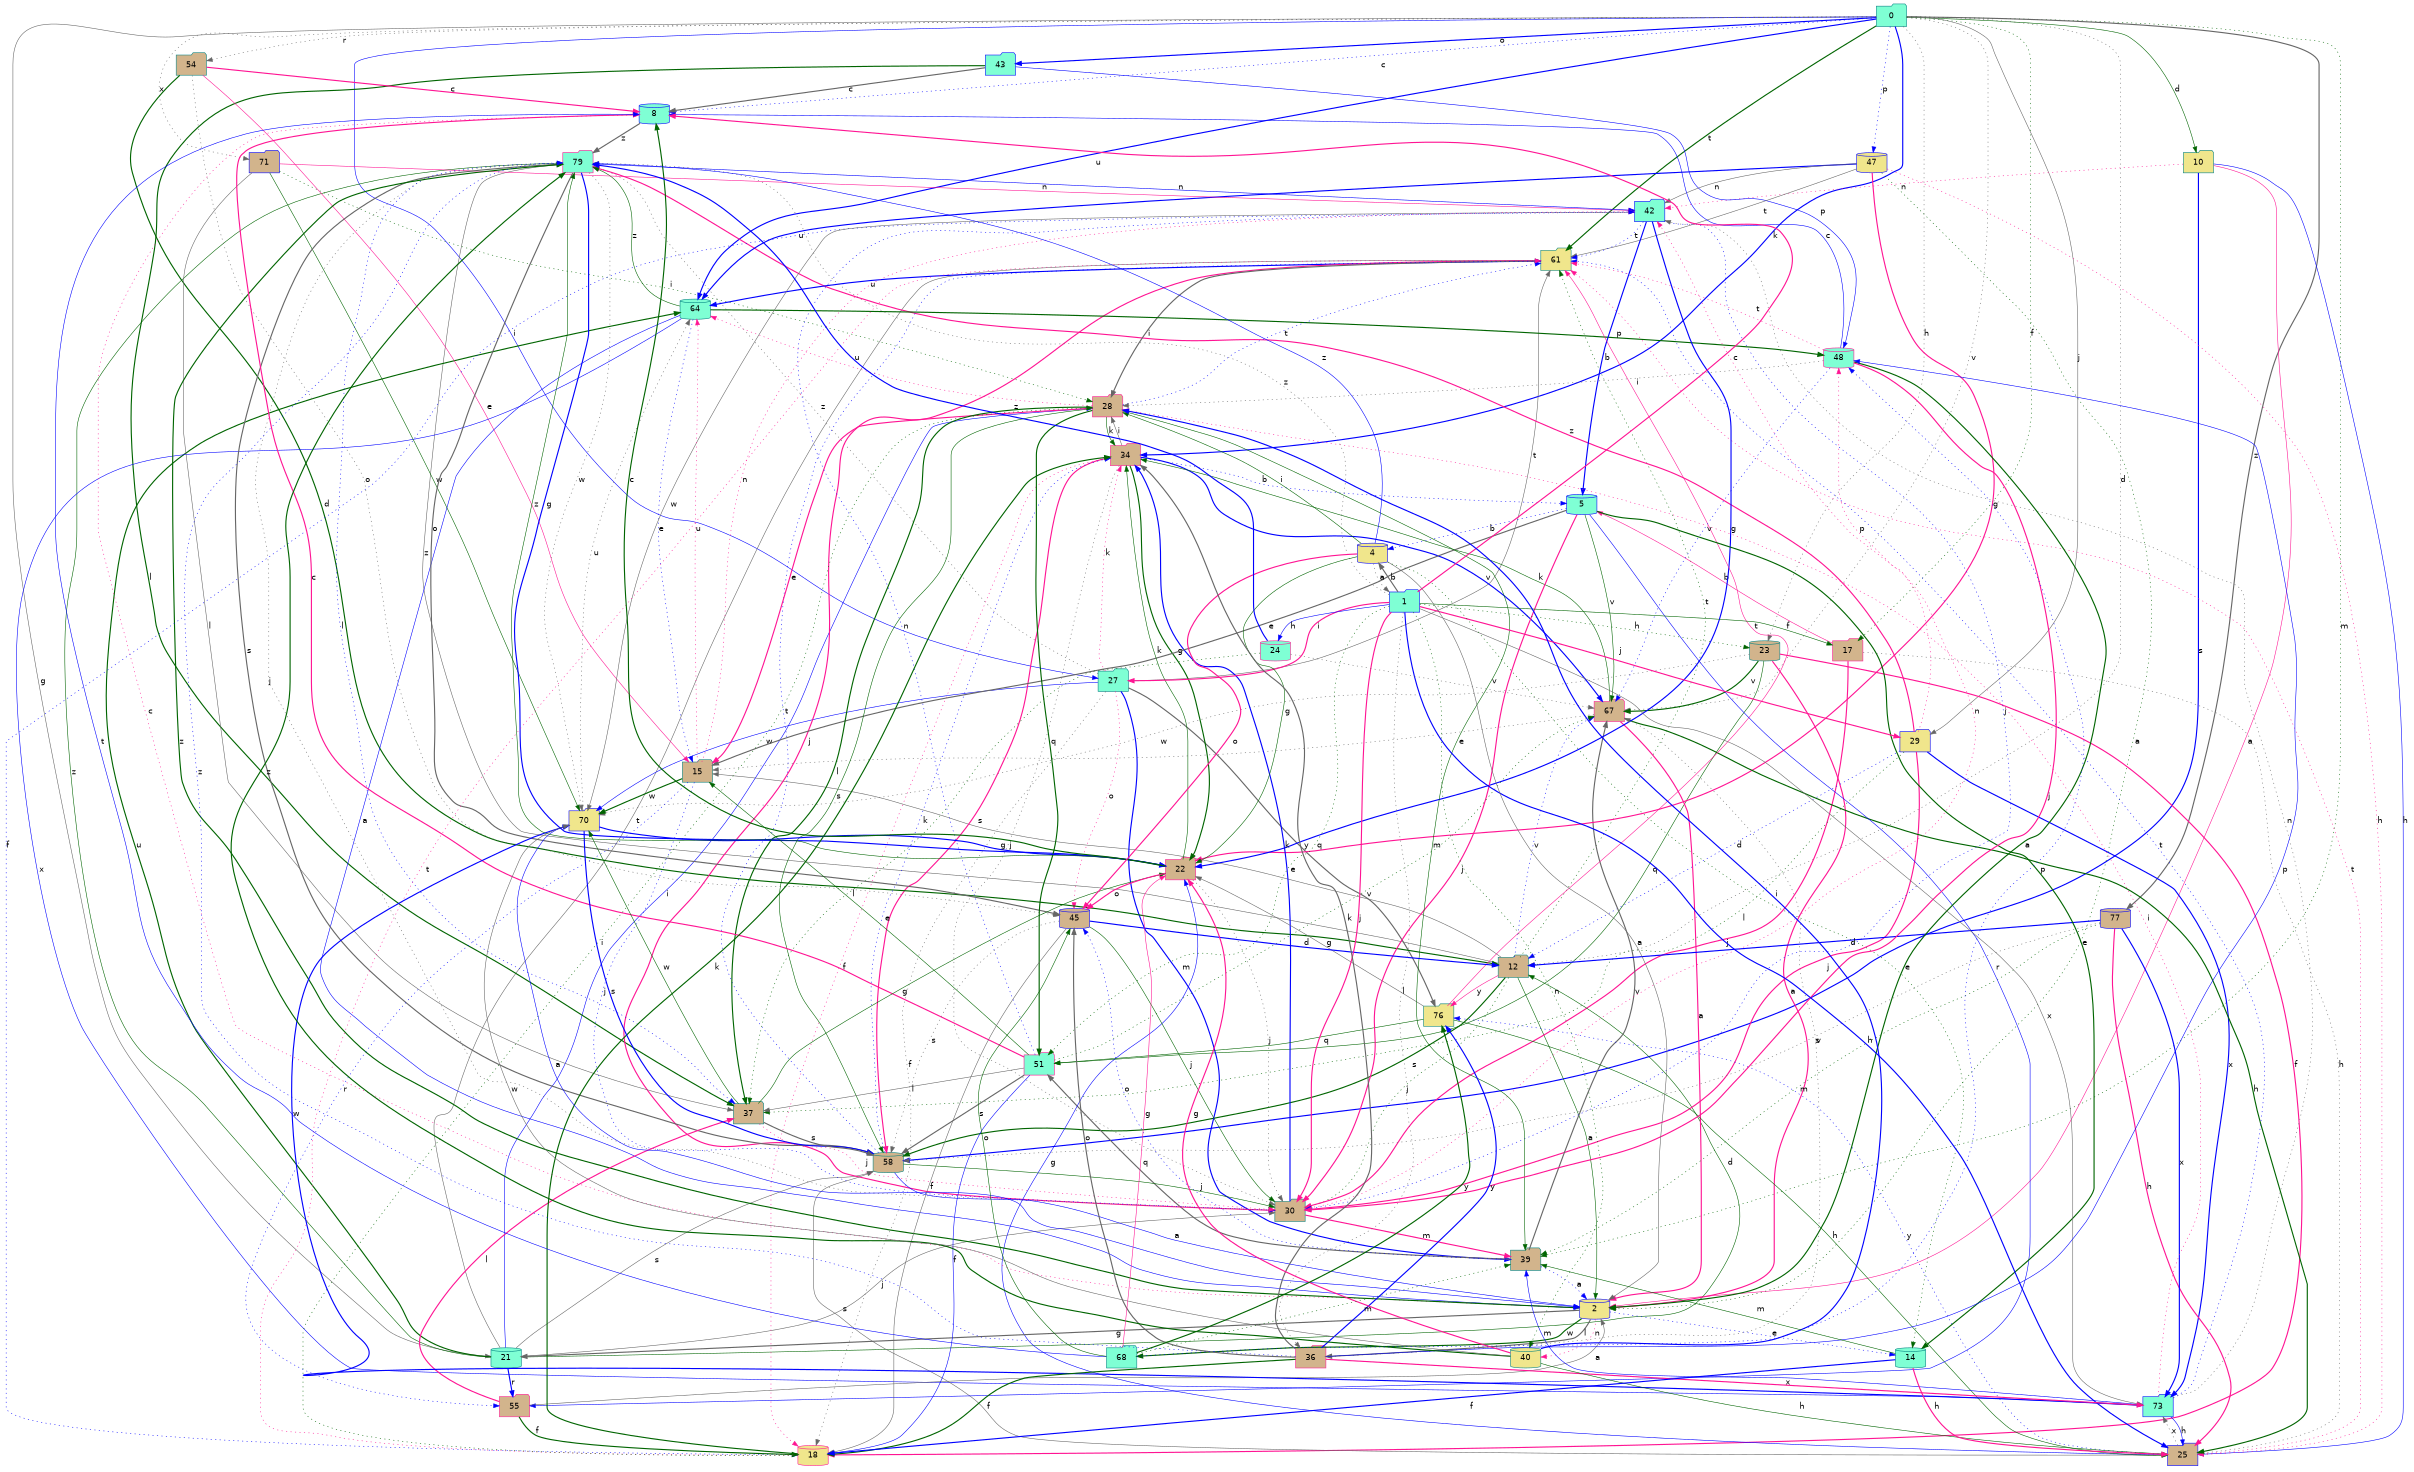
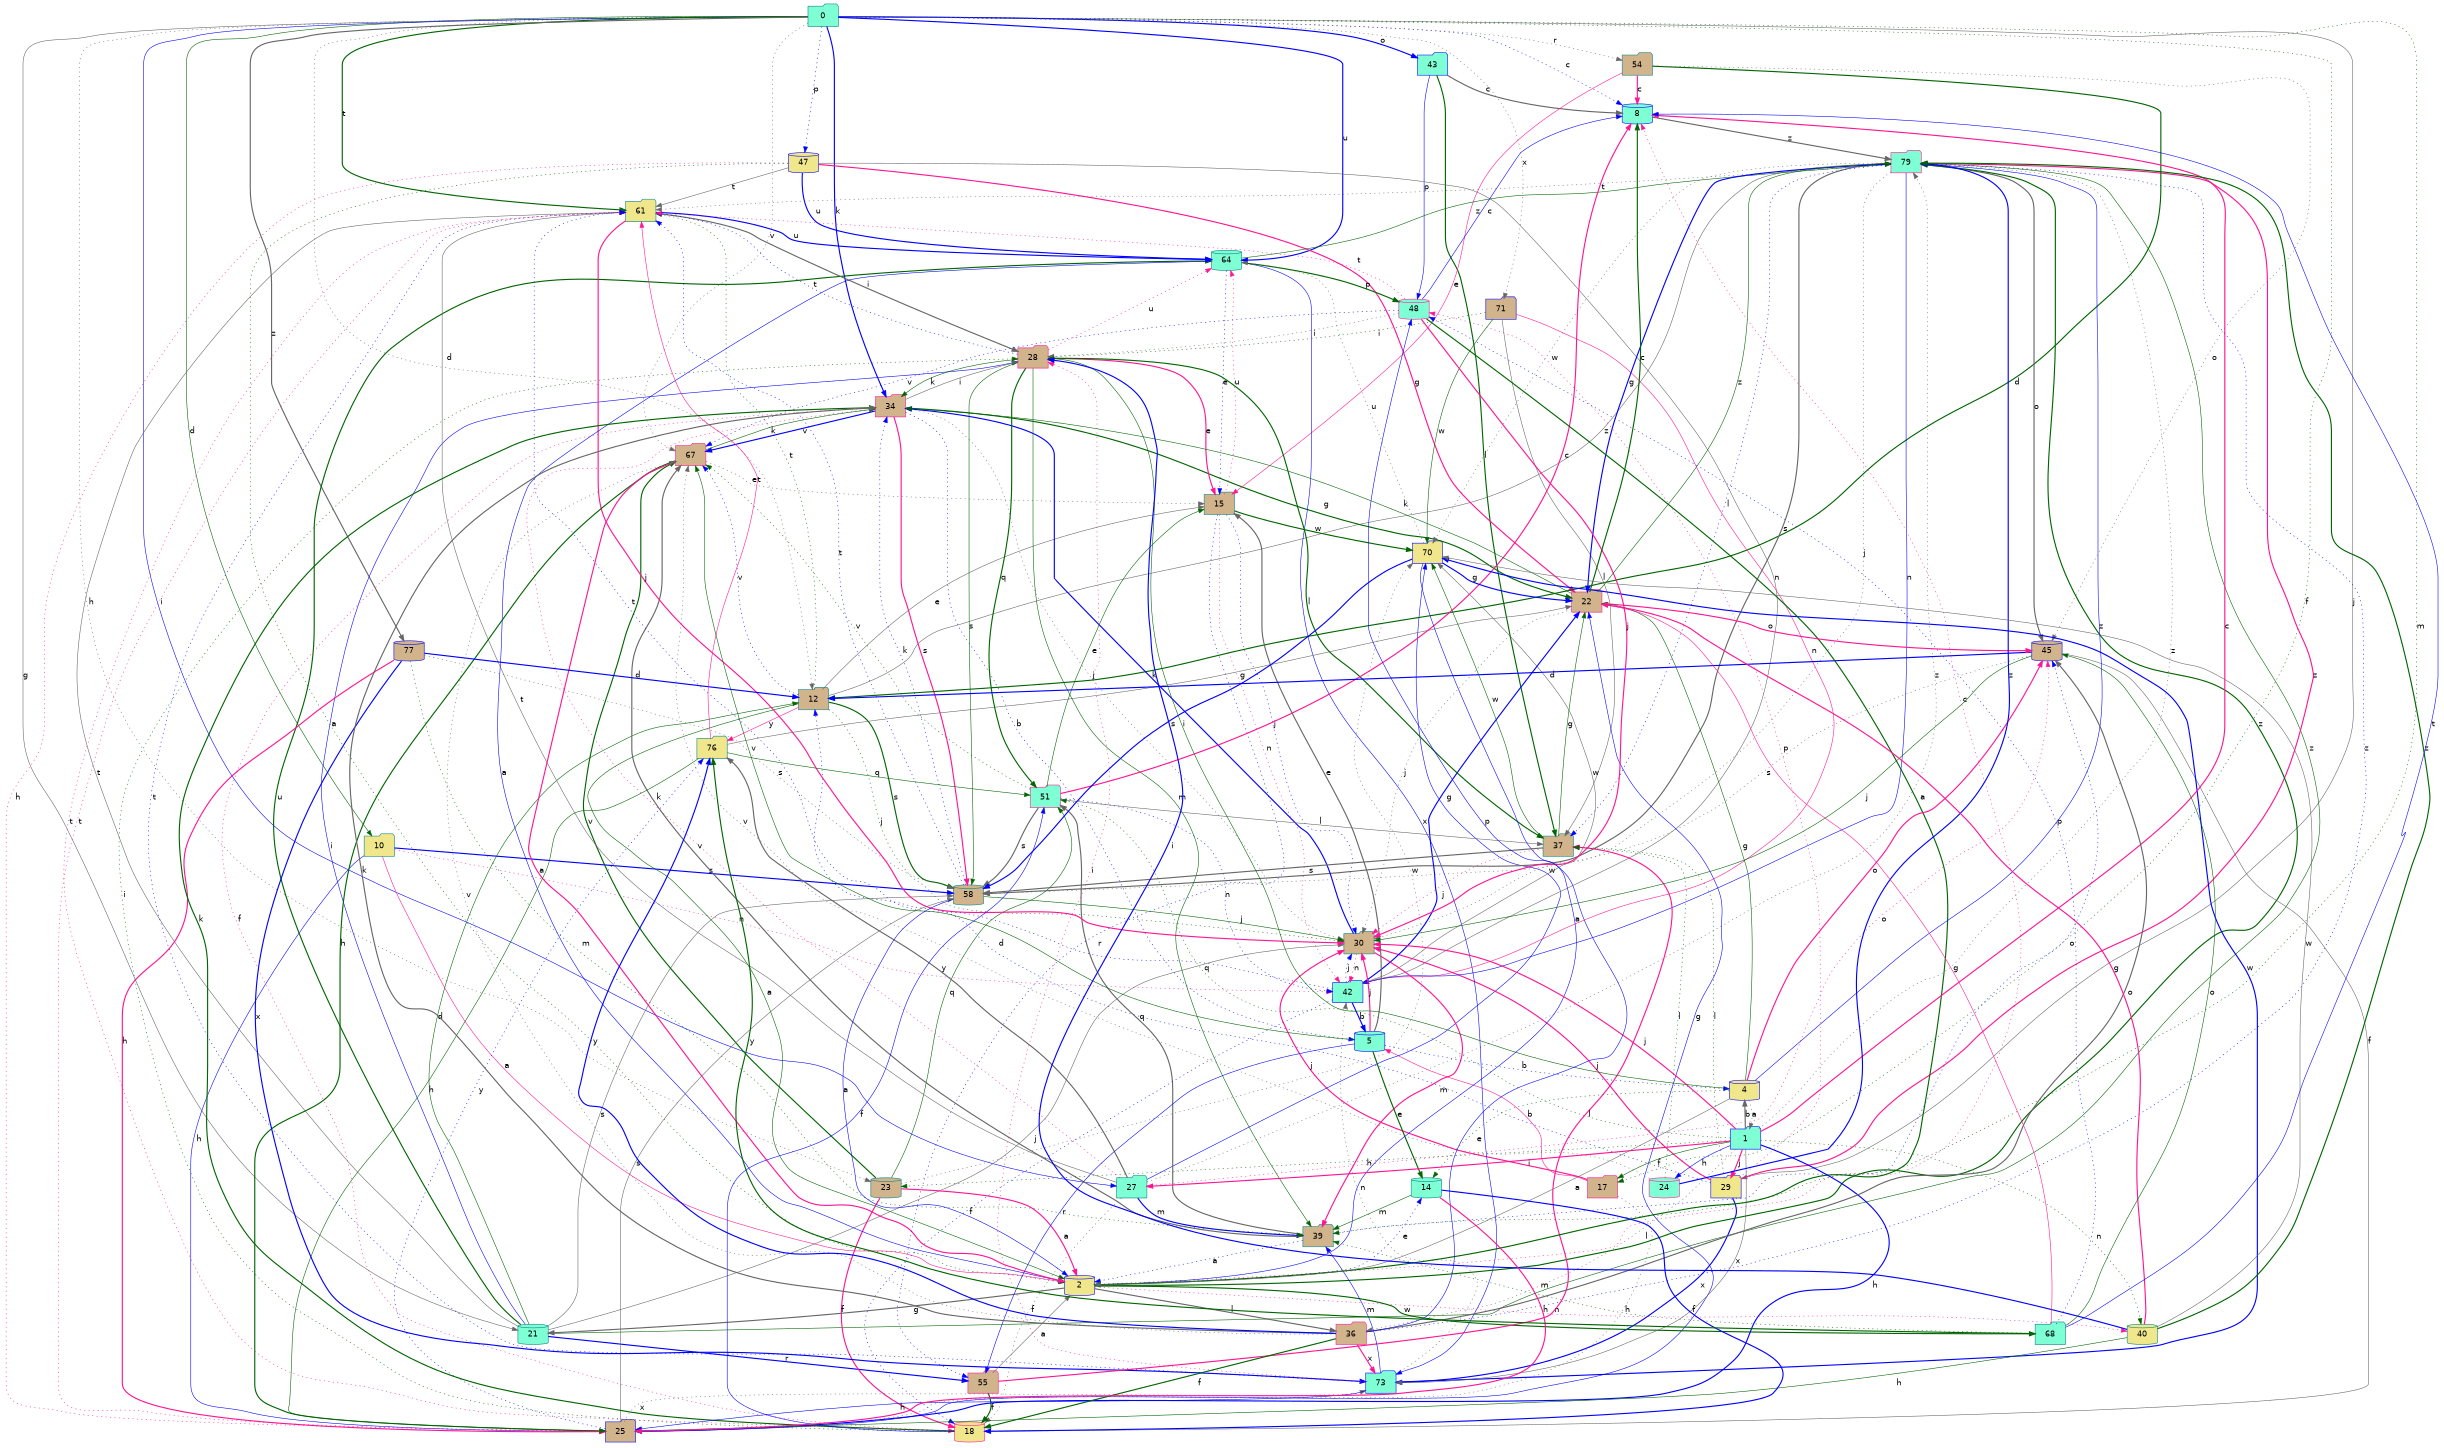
edge "79" -> "61": added, label "t"
edge "51" -> "18": reversed
